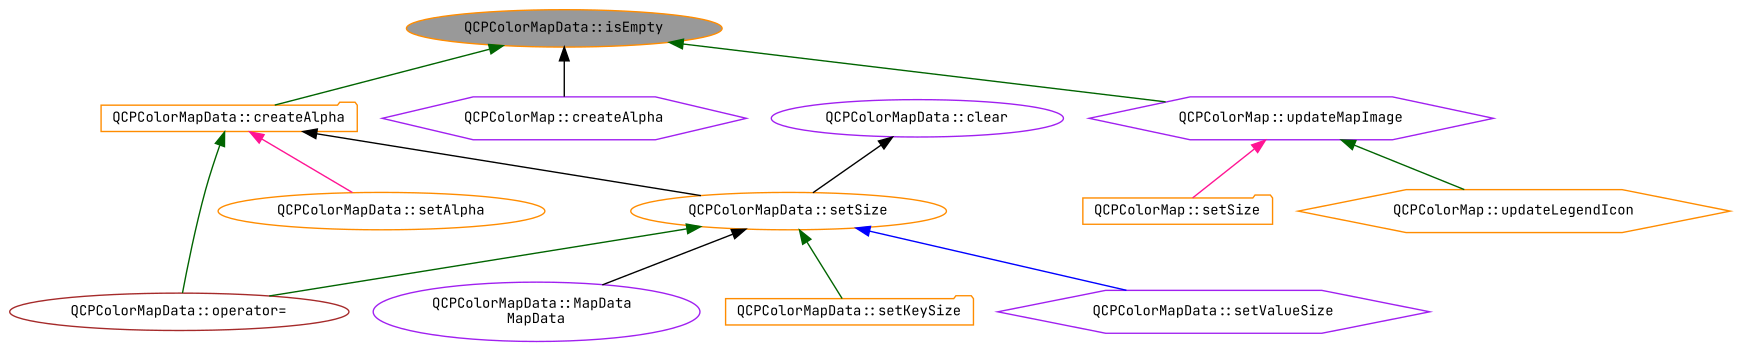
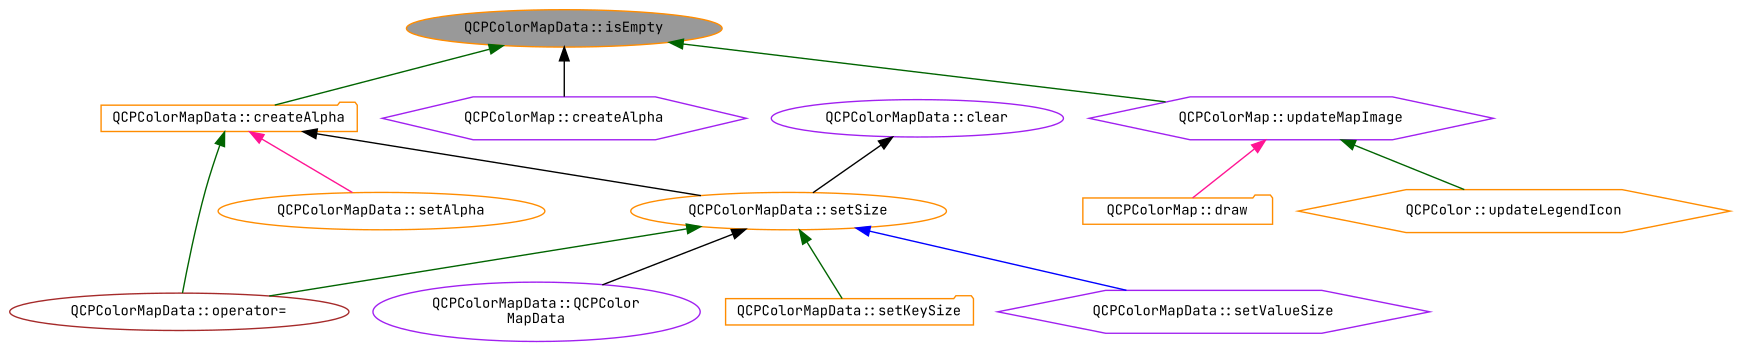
node "QCPColorMap::setSize": label "QCPColorMap::setSize" -> "QCPColorMap::draw"
node "QCPColorMap::updateLegendIcon": label "QCPColorMap::updateLegendIcon" -> "QCPColor::updateLegendIcon"
node "QCPColorMapData::MapData MapData": label "QCPColorMapData::MapData MapData" -> "QCPColorMapData::QCPColor MapData"
